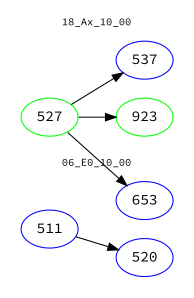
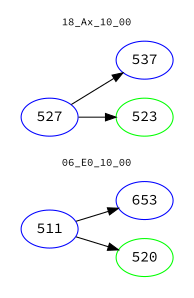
node "527": color green -> blue
node "923": label "923" -> "523"
edge "527" -> "653": now "511" -> "653"
node "520": color blue -> green
